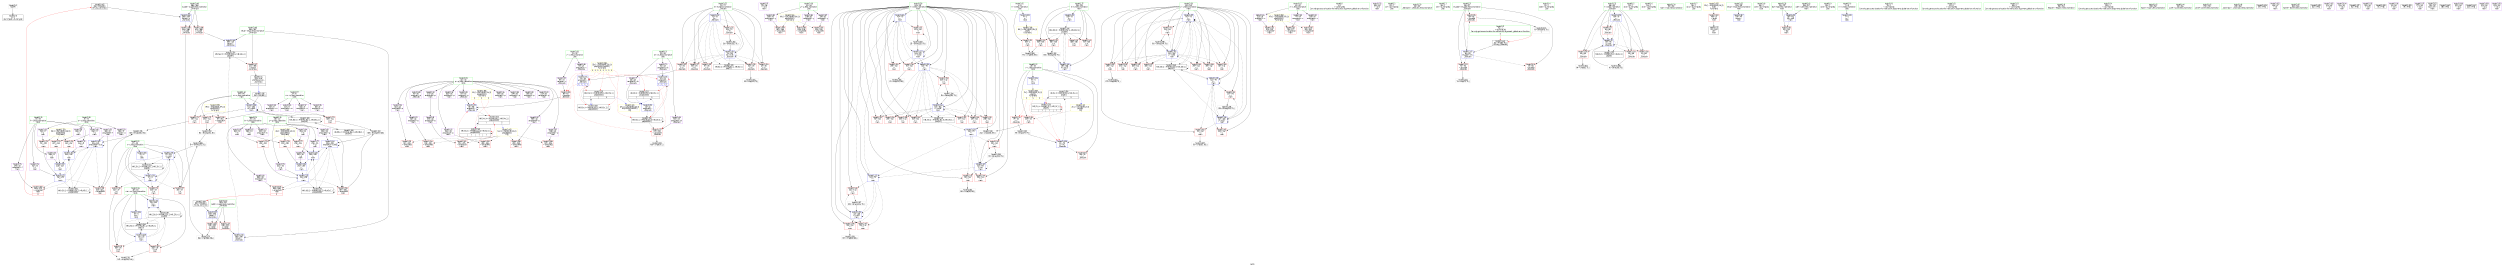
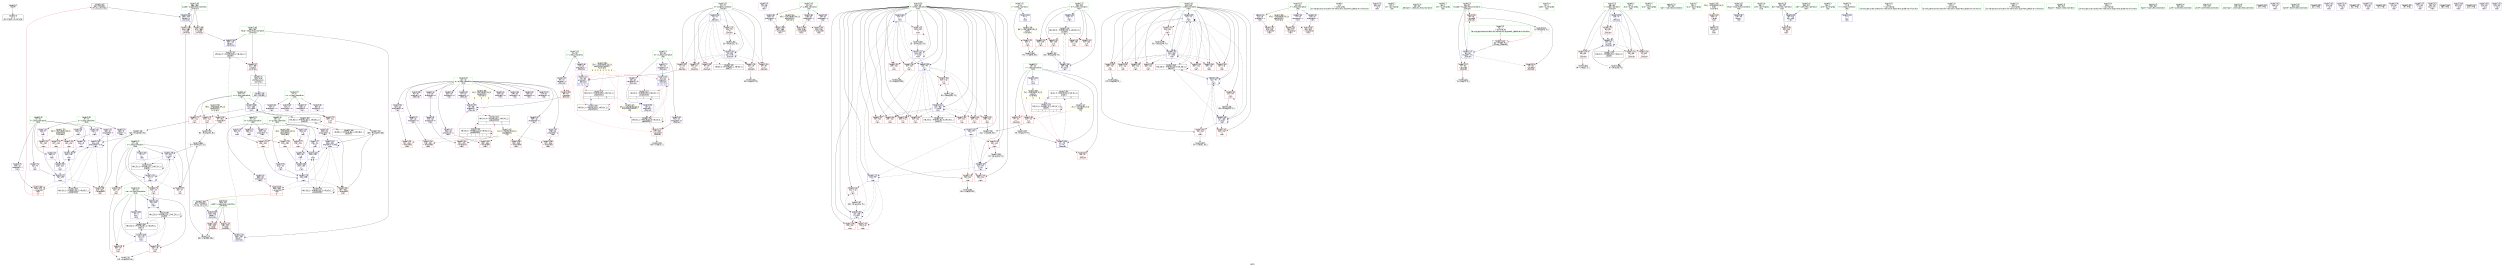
node "NodeID: 309": removed
